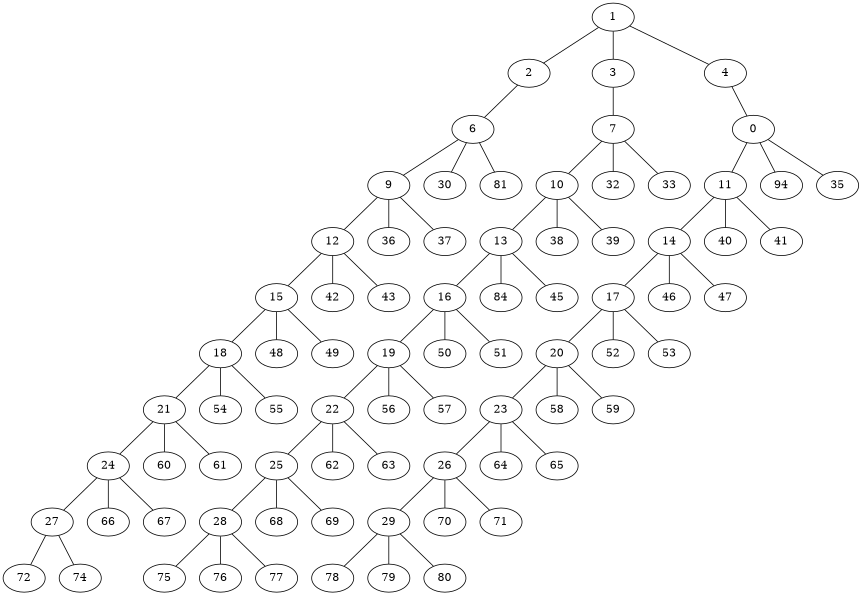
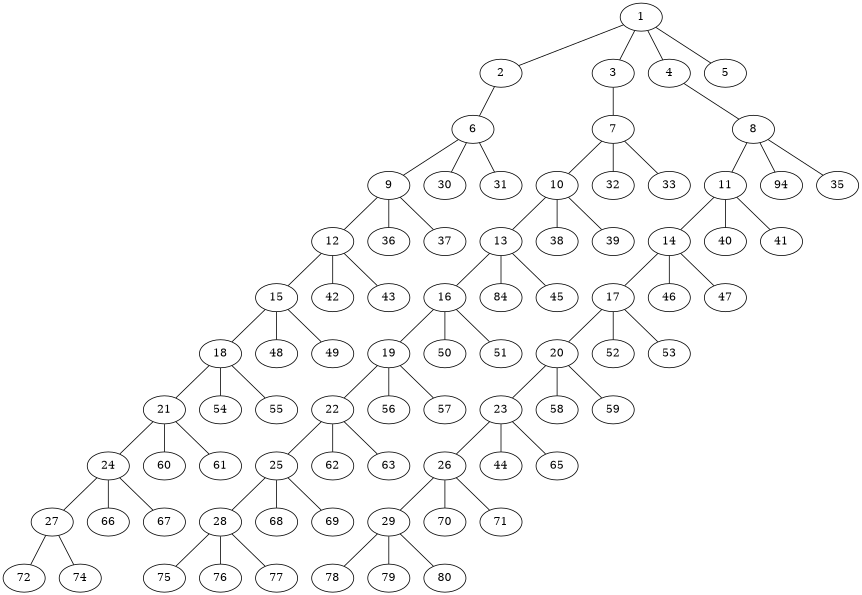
node "5": added
node "0": label "0" -> "8"
node "81": label "81" -> "31"
node "64": label "64" -> "44"
